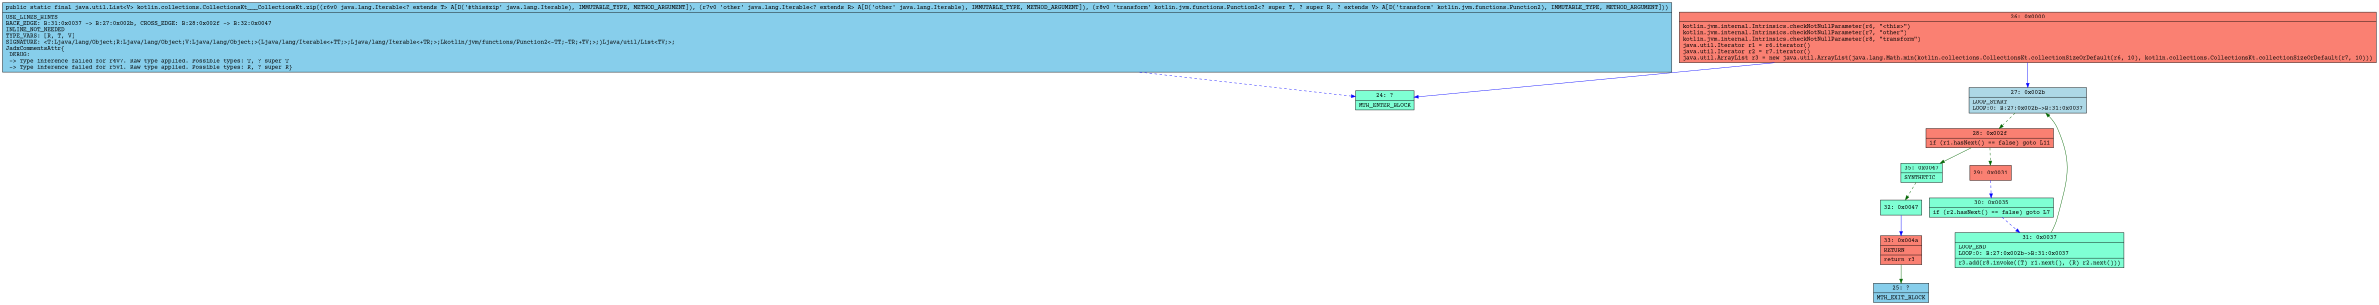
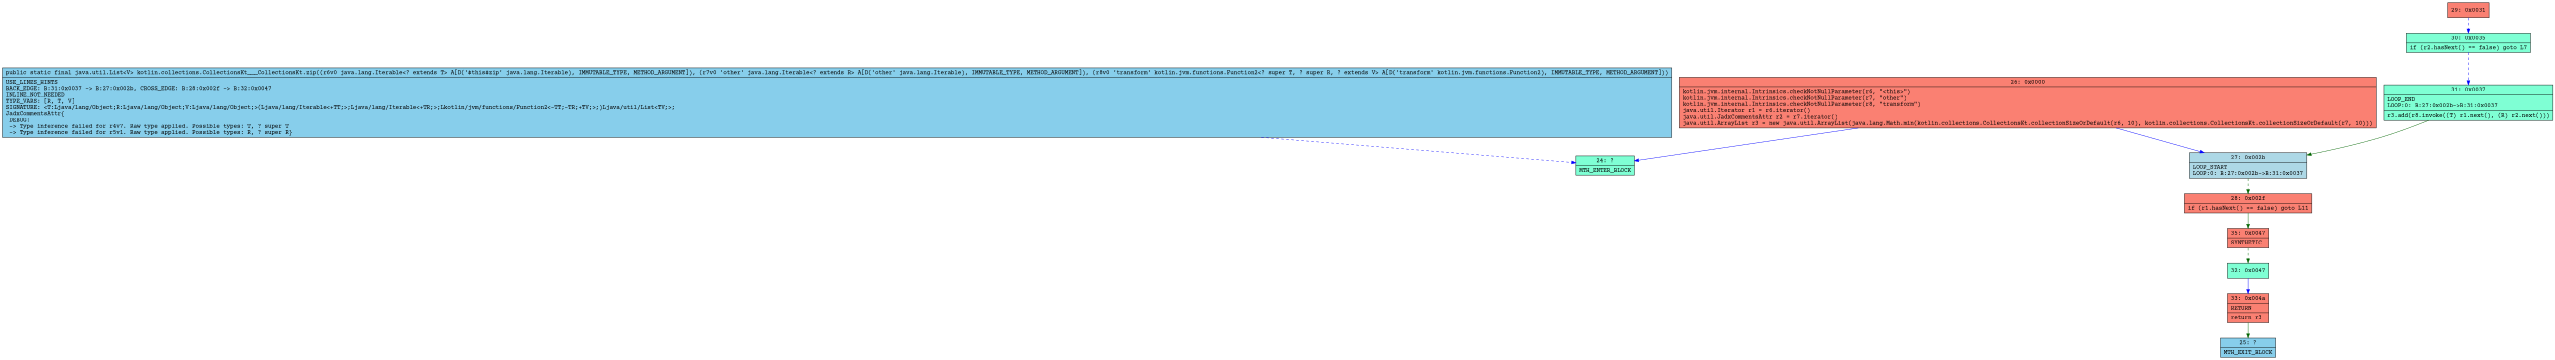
node "26: 0x0000": text "java.util.Iterator r2 = r7.iterator()" -> "java.util.JadxCommentsAttr r2 = r7.iterator()"
edge "28: 0x002f" -> "29: 0x0031": removed
node "35: 0x0047": fillcolor aquamarine -> salmon
